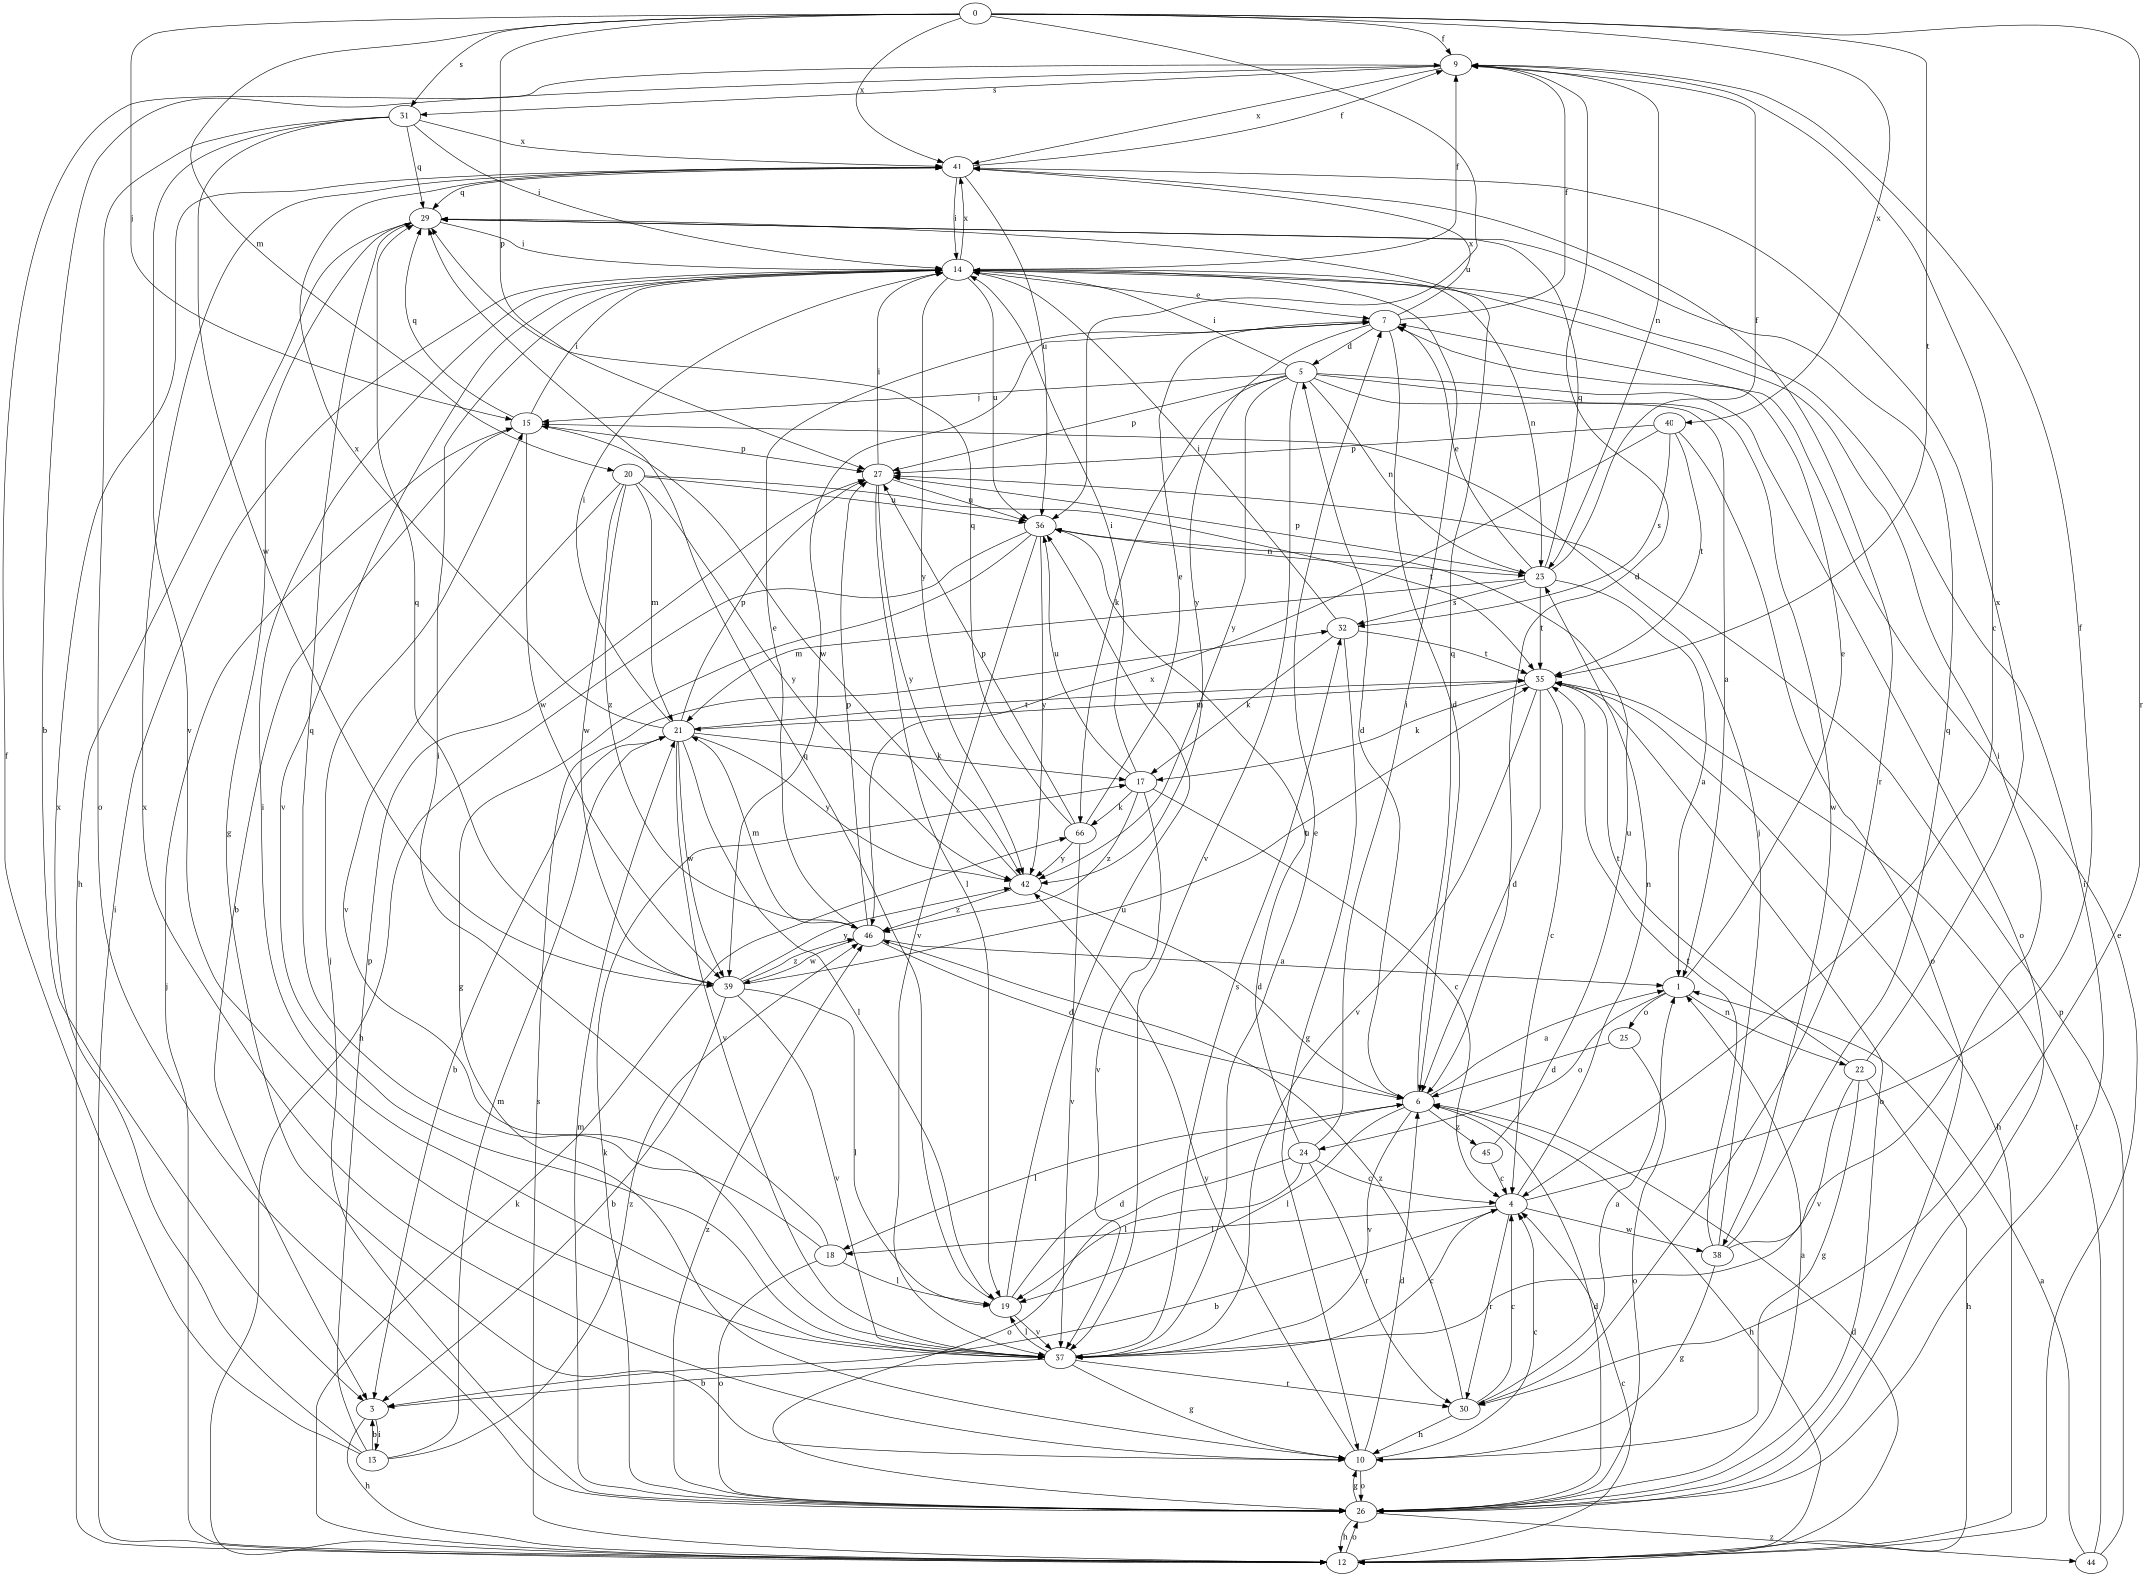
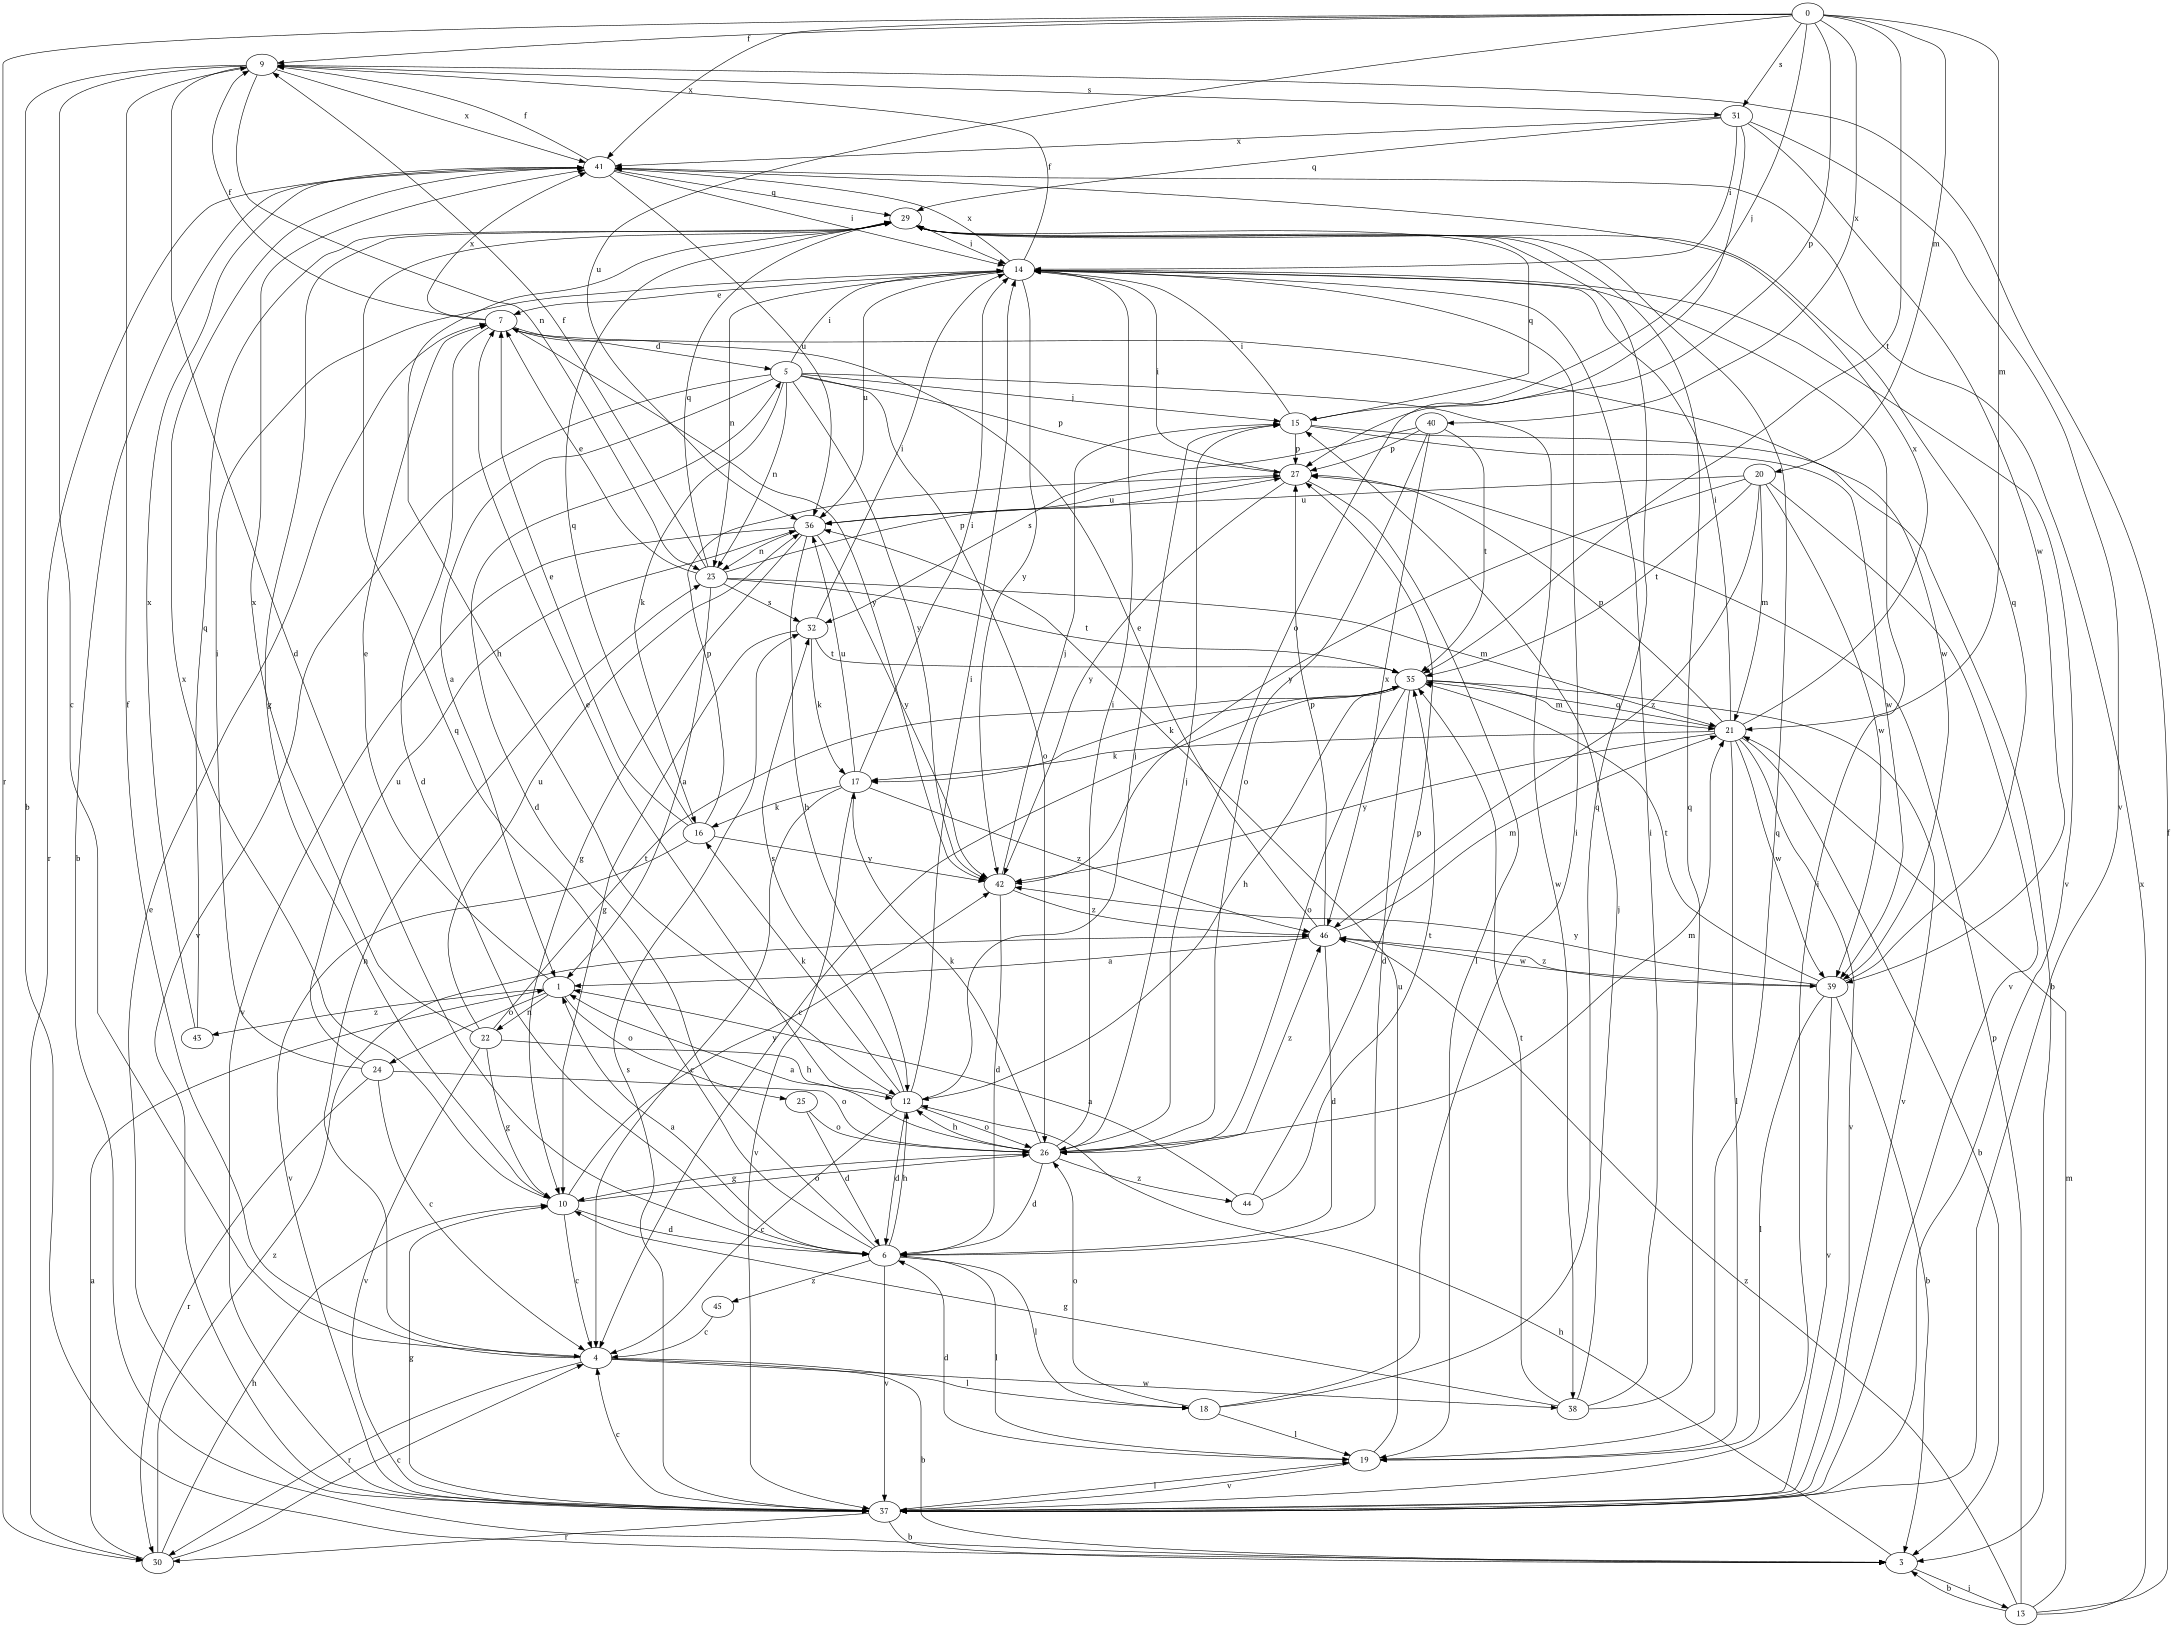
edge "0" -> "21": added, label "m"
edge "45" -> "36": now "22" -> "36"
edge "21" -> "35": label "t" -> "q"
node "66": label "66" -> "16"
node "43": added
edge "24" -> "19": removed, label "l"
edge "41" -> "3": added, label "b"
